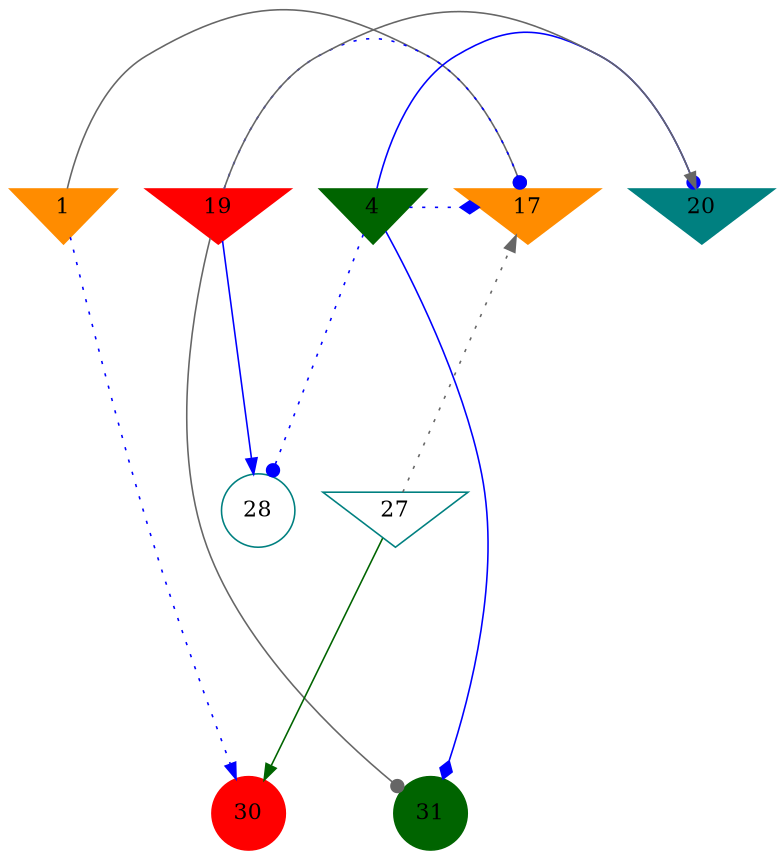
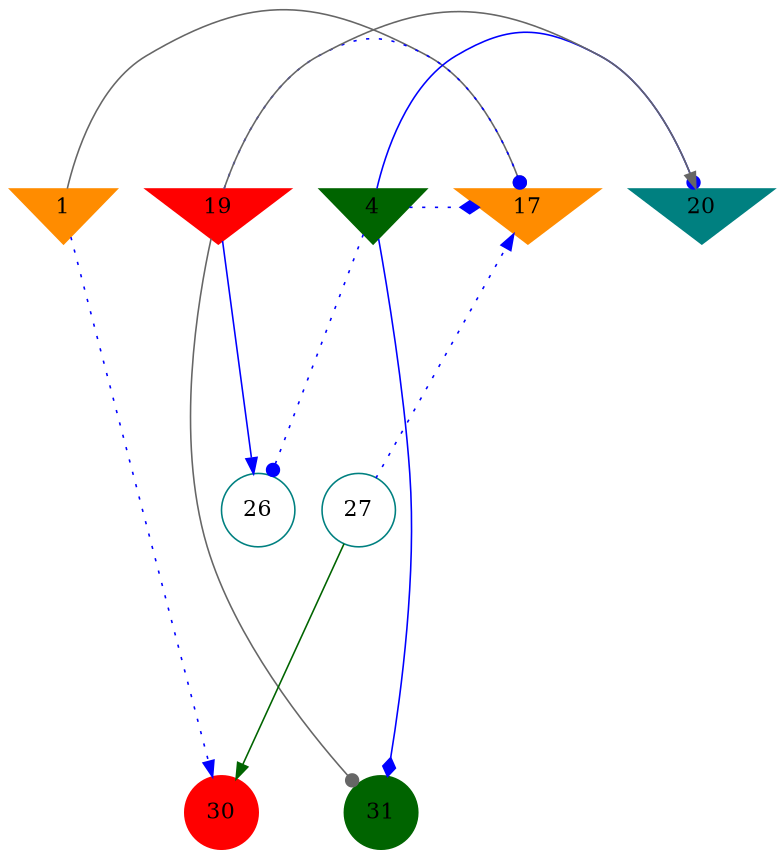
edge "27" -> "17": color gray40 -> blue
node "28": label "28" -> "26"
node "27": shape invtriangle -> circle
